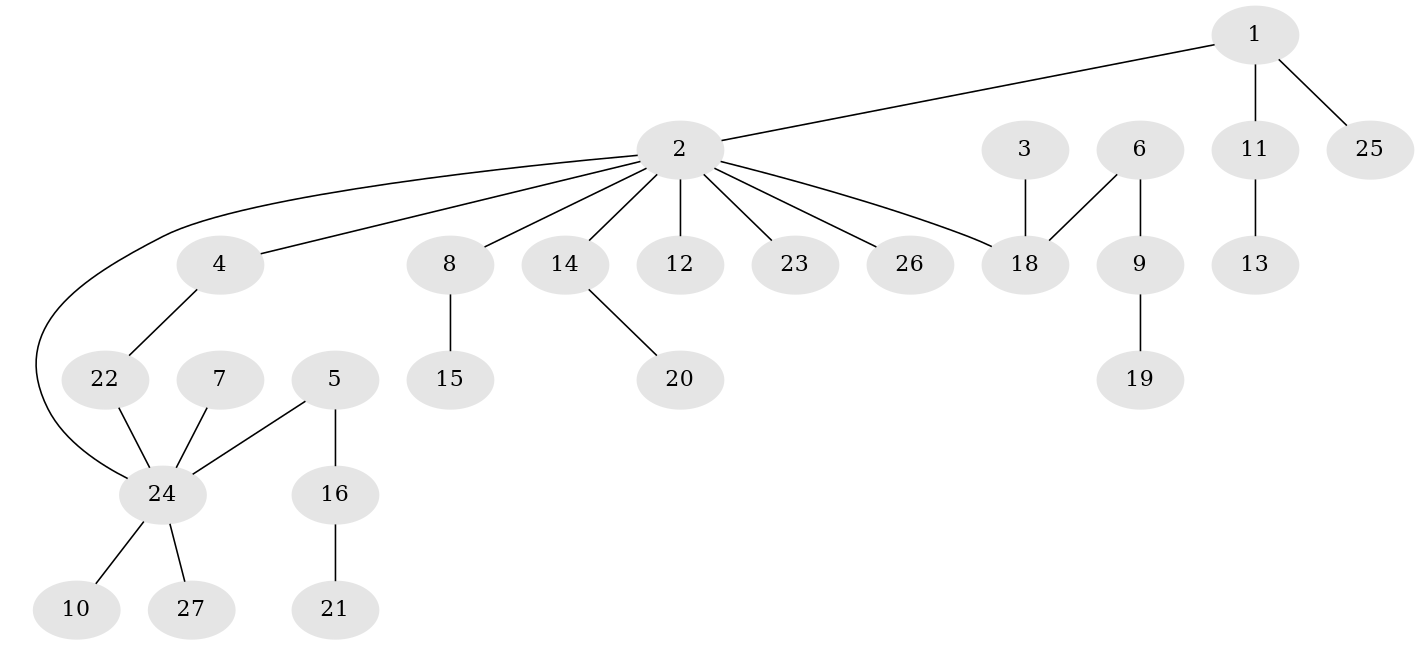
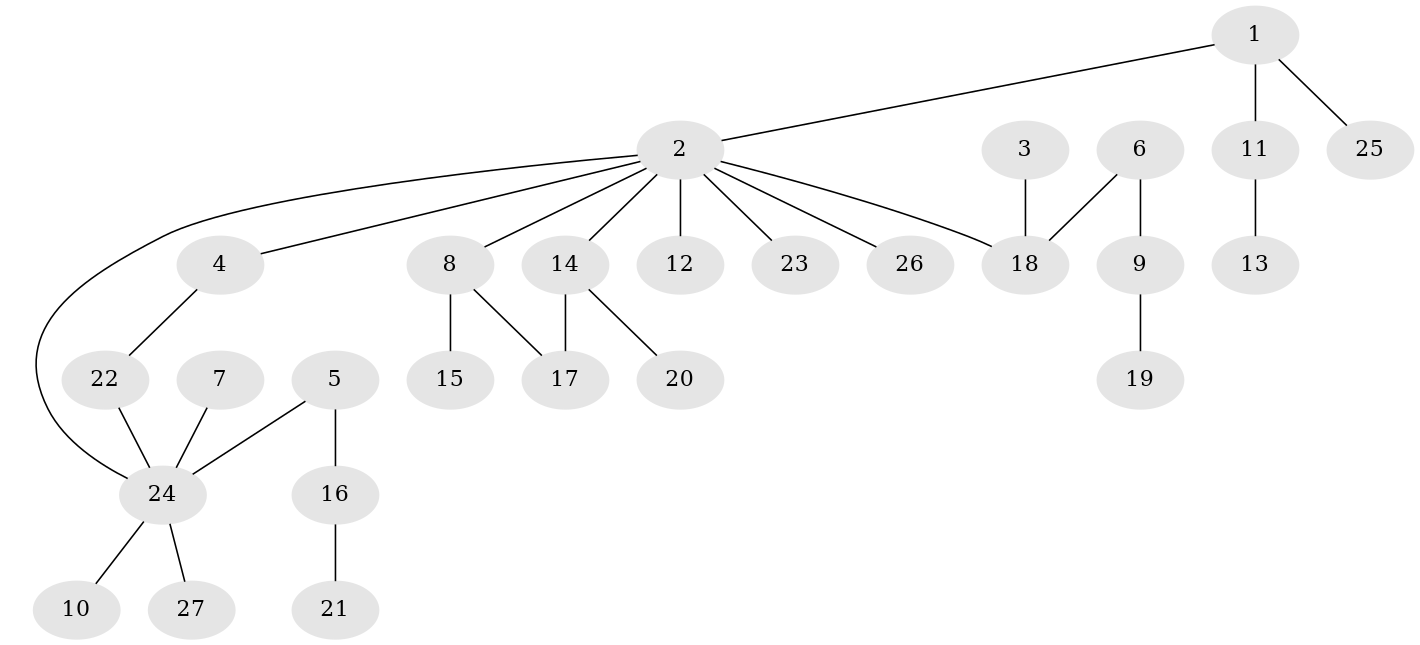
node "17": added
